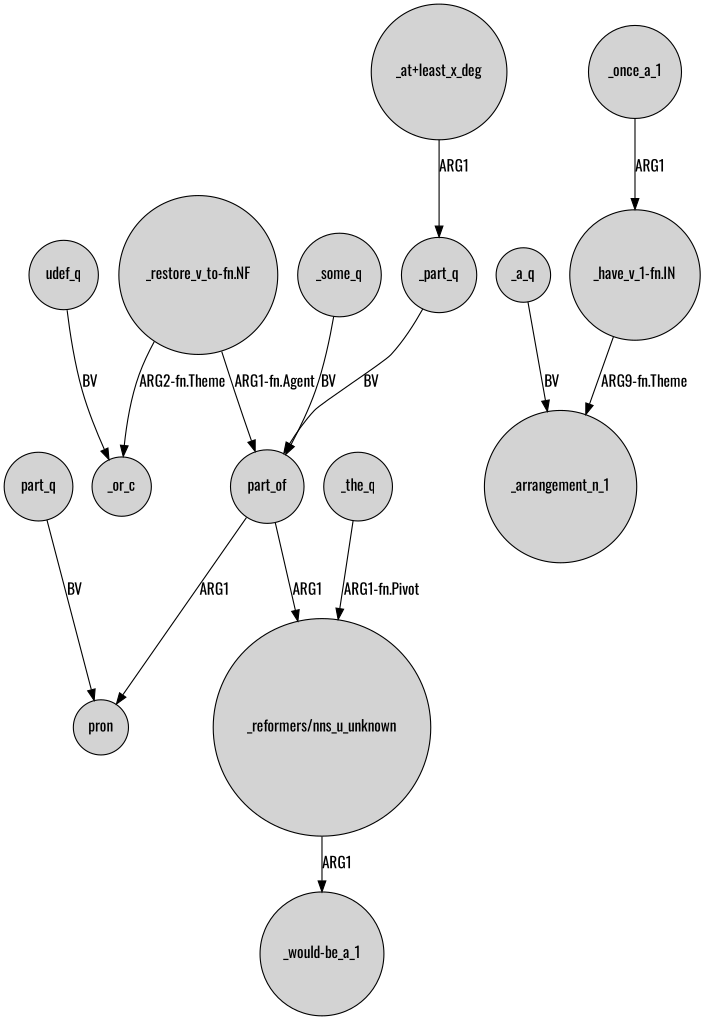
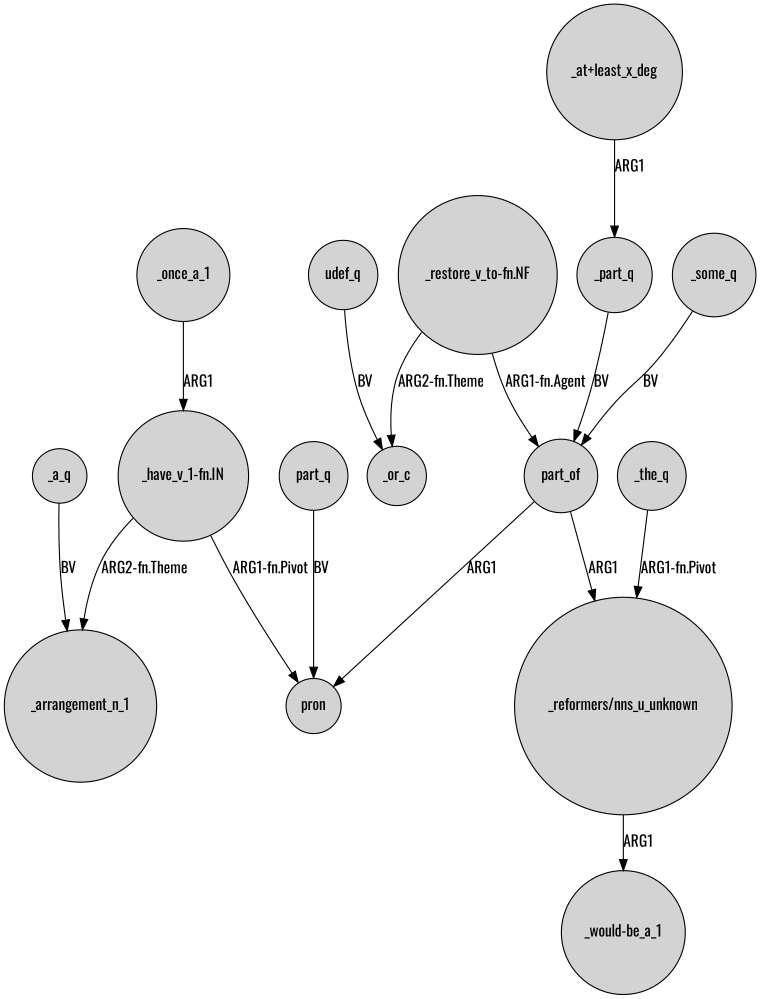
edge "_have_v_1-fn.IN" -> "_arrangement_n_1": label "ARG9-fn.Theme" -> "ARG2-fn.Theme"
edge "_have_v_1-fn.IN" -> "pron": added, label "ARG1-fn.Pivot"
